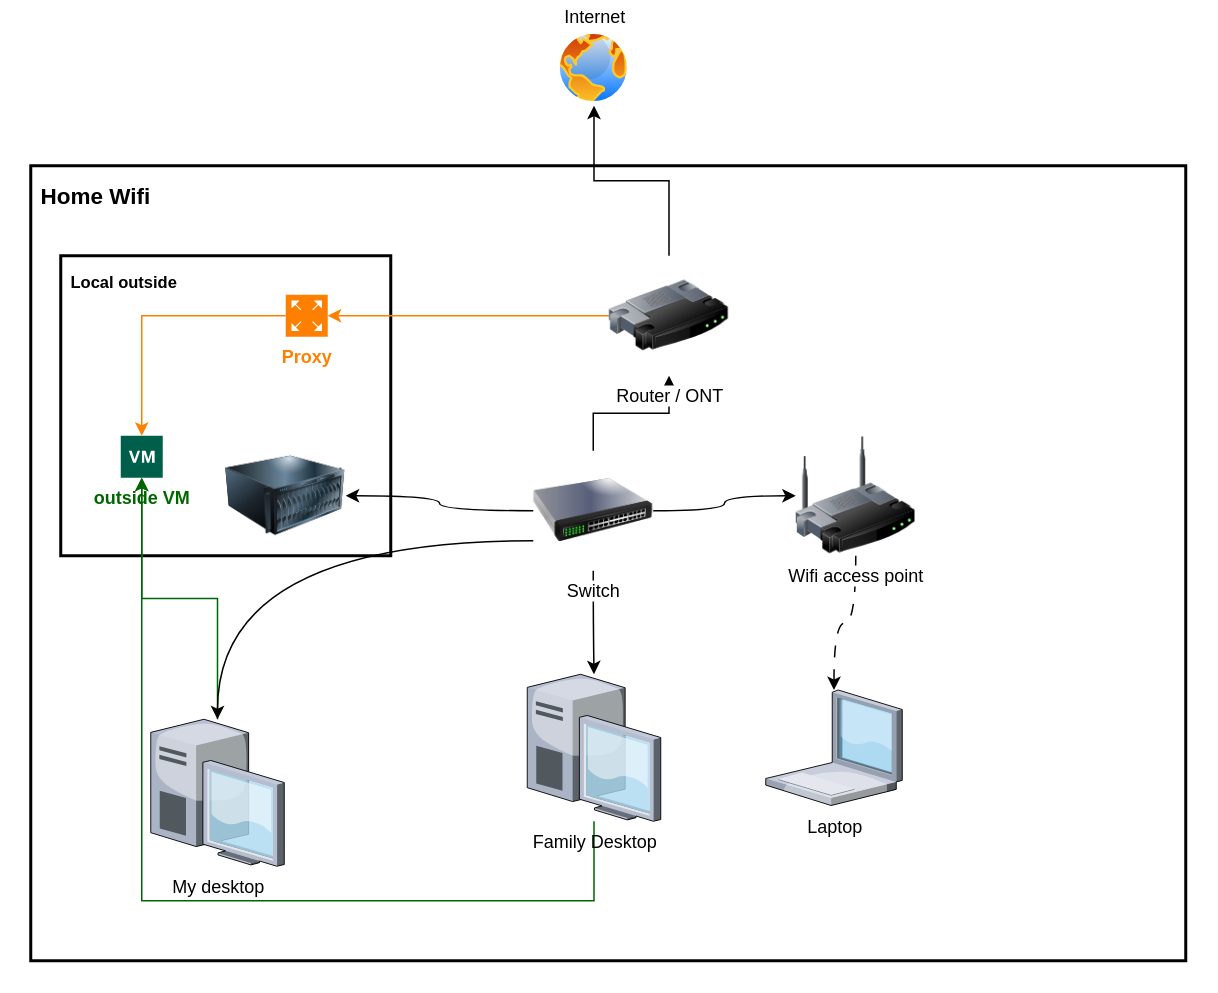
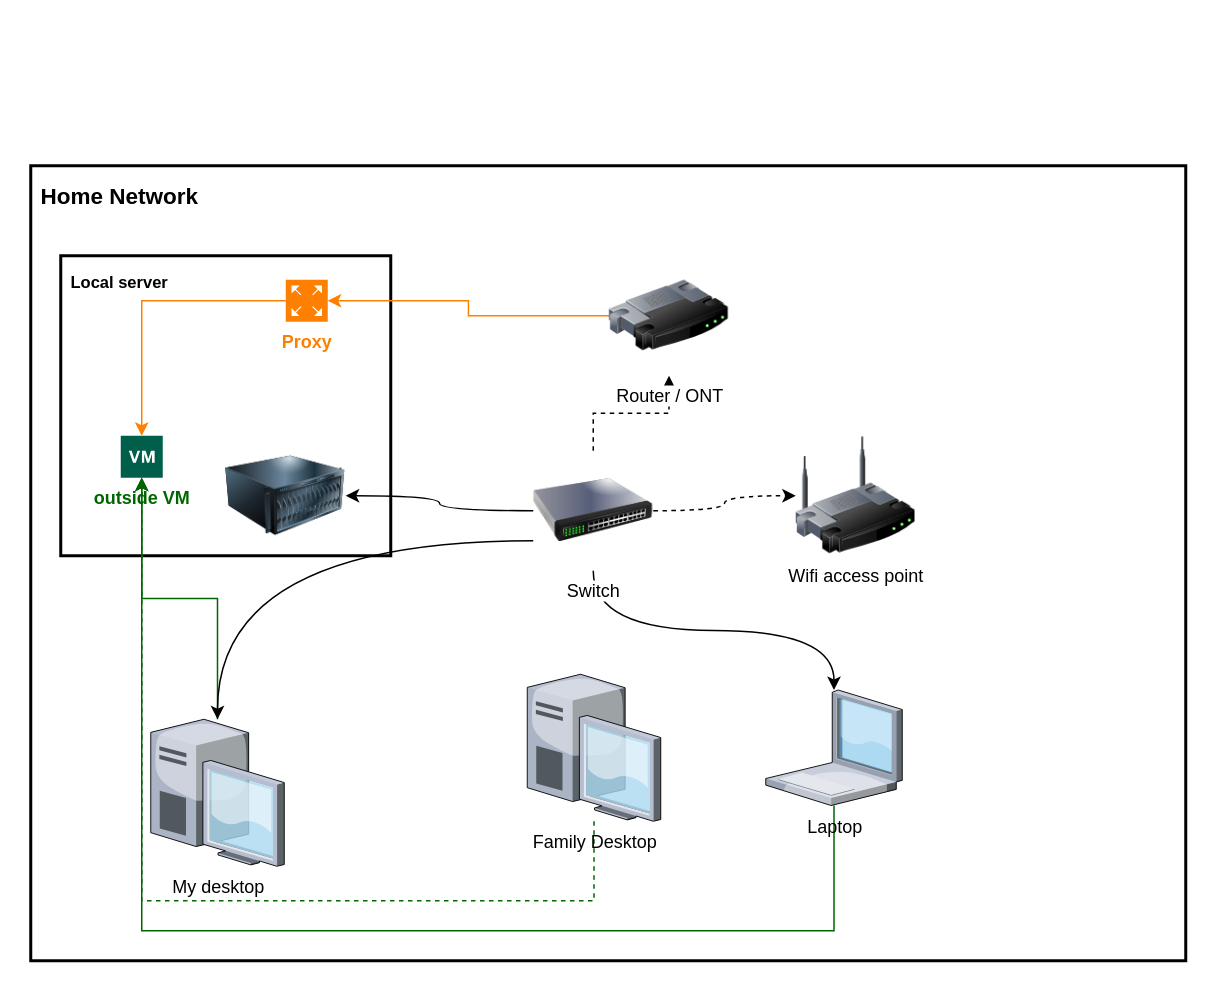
node "Internet": removed
edge "Router / ONT" -> "Internet": removed
node "Home Wifi": label "Home Wifi" -> "Home Network"
node "Local outside": label "Local outside" -> "Local server"
node "Proxy": moved (307, 316) -> (307, 301)
edge "Switch" -> "Router / ONT": style solid -> dashed
edge "Switch" -> "Wifi access point": style solid -> dashed
edge "My desktop" -> "outside VM": arrowhead classic -> open
edge "Switch" -> "Family Desktop": now "Switch" -> "Laptop"
edge "Wifi access point" -> "Laptop": removed
edge "Family Desktop" -> "outside VM": style solid -> dashed
edge "Laptop" -> "outside VM": added
